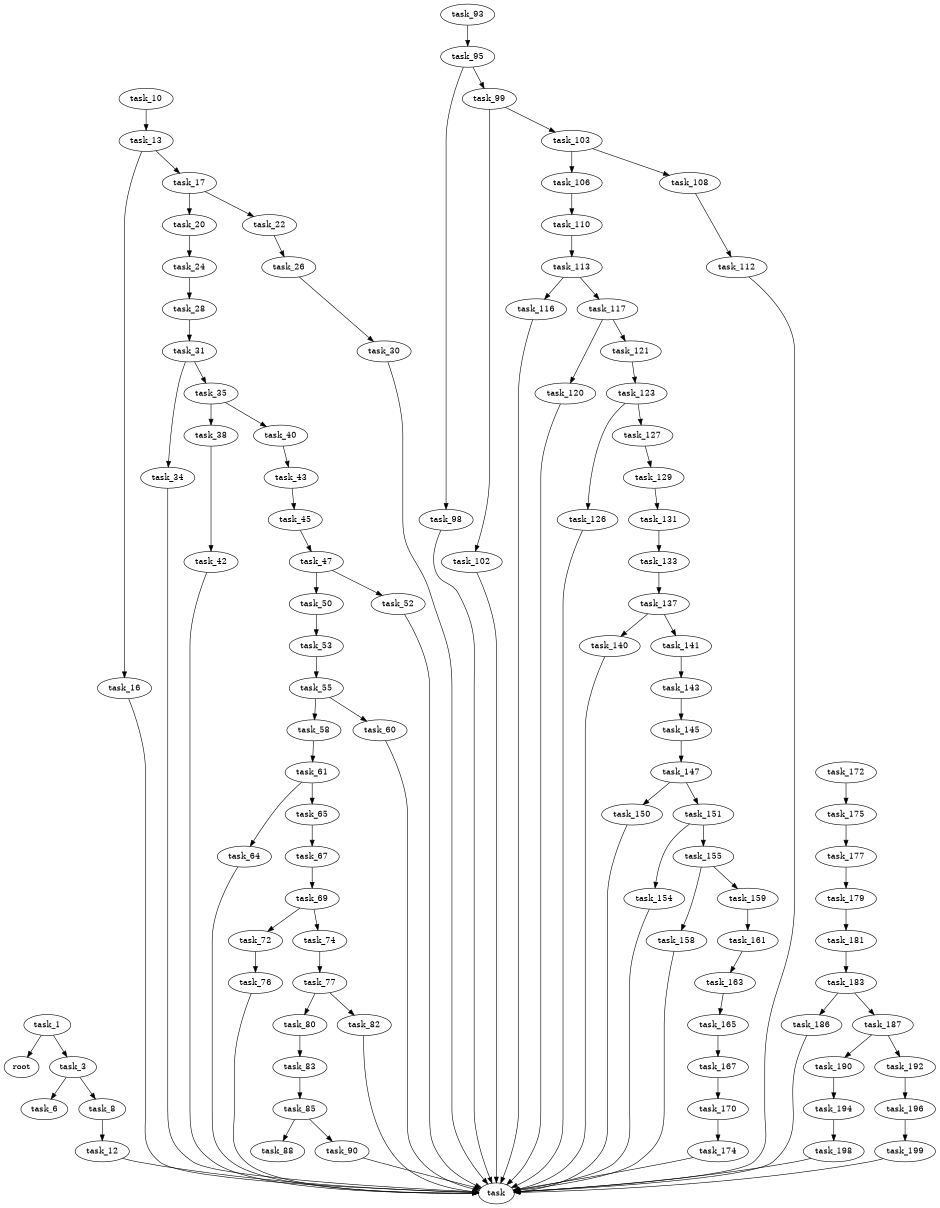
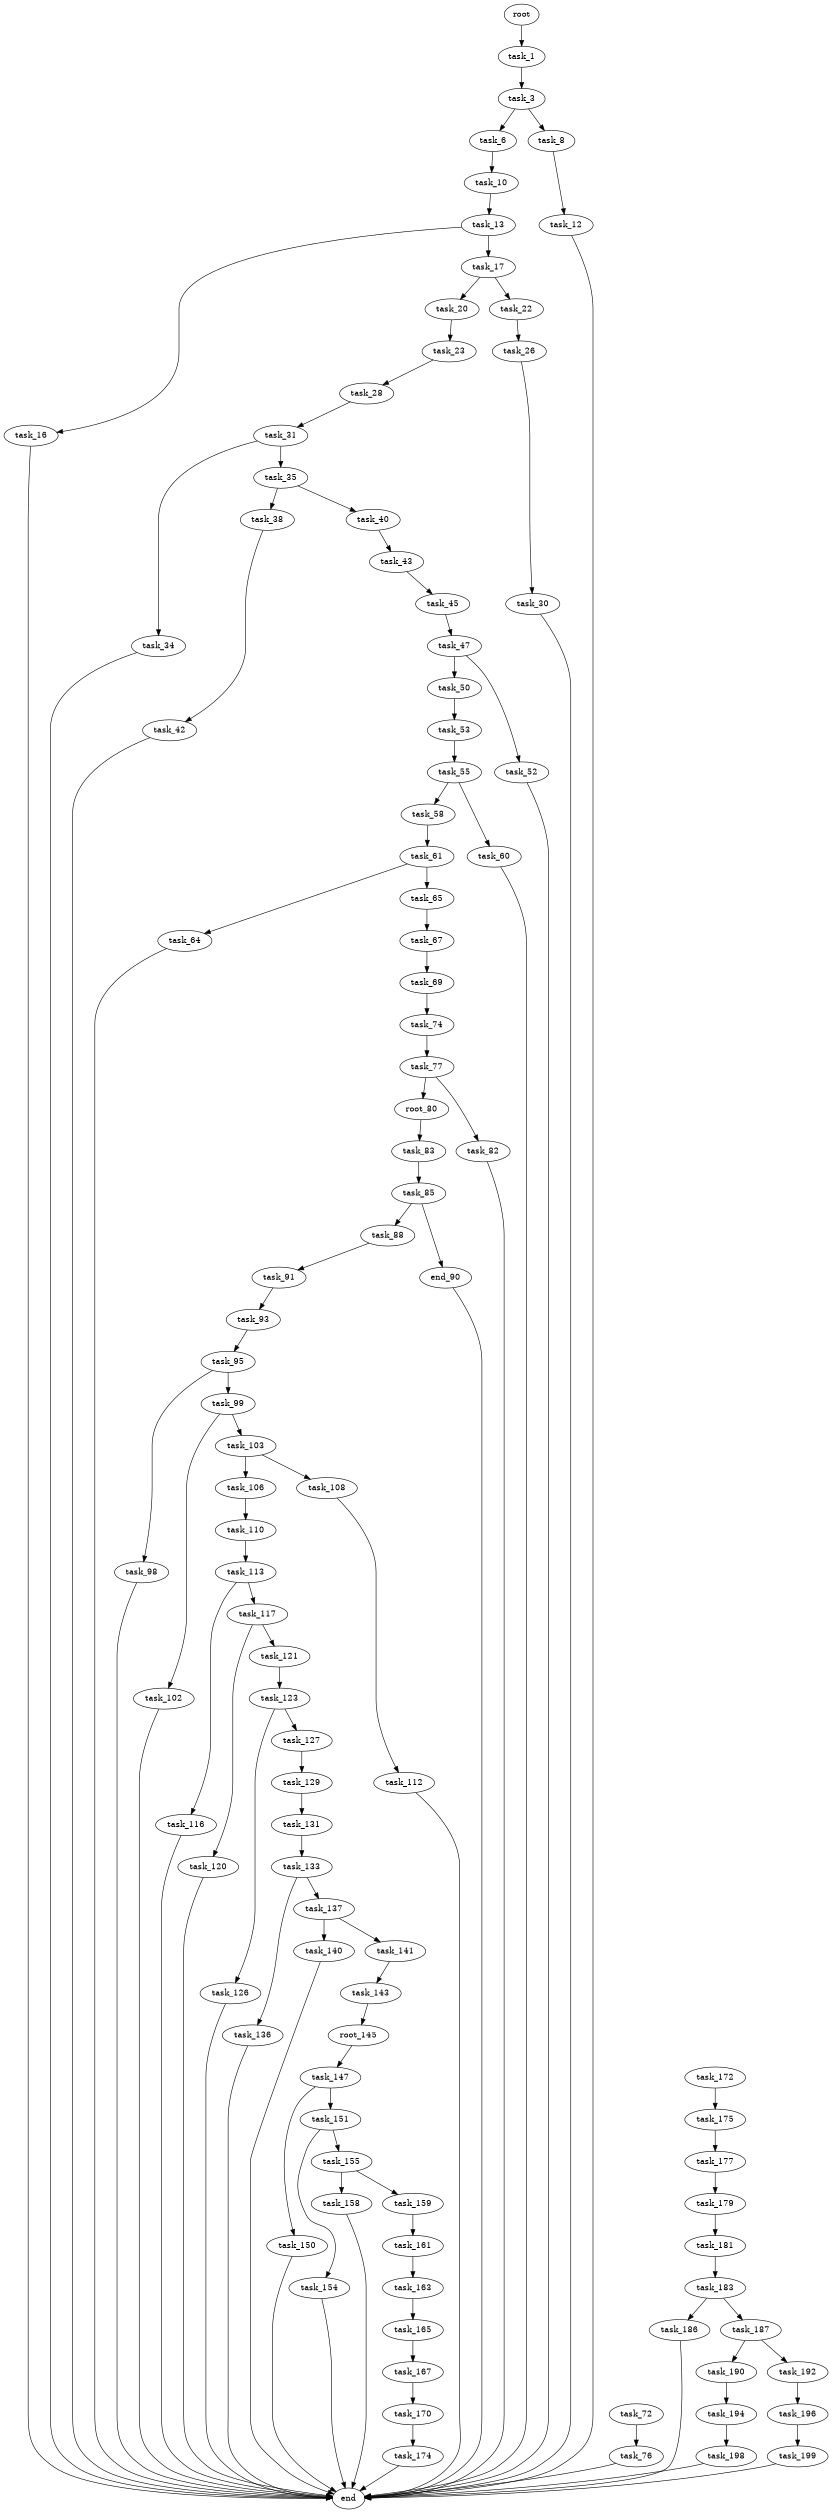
edge "task_6" -> "task_10": added
node "task_24": label "task_24" -> "task_23"
node "task_145": label "task_145" -> "root_145"
edge "task_69" -> "task_72": removed
node "task_80": label "task_80" -> "root_80"
edge "task_1" -> "root": reversed
node "task_90": label "task_90" -> "end_90"
node "task": label "task" -> "end"
node "task_91": added
node "task_136": added
